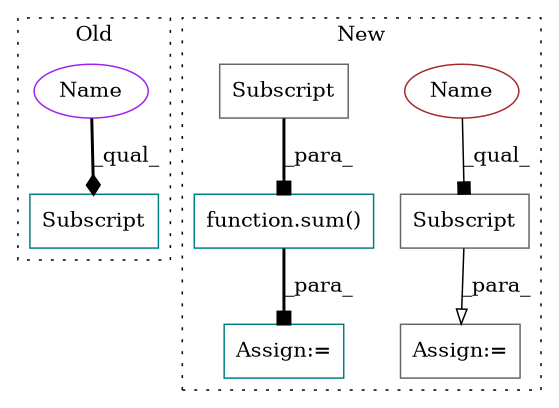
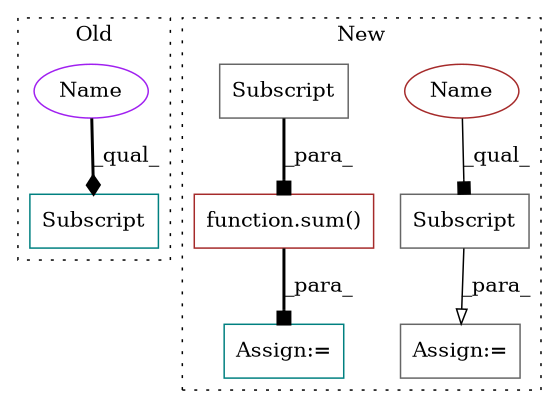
node "function.sum()": color teal -> brown
